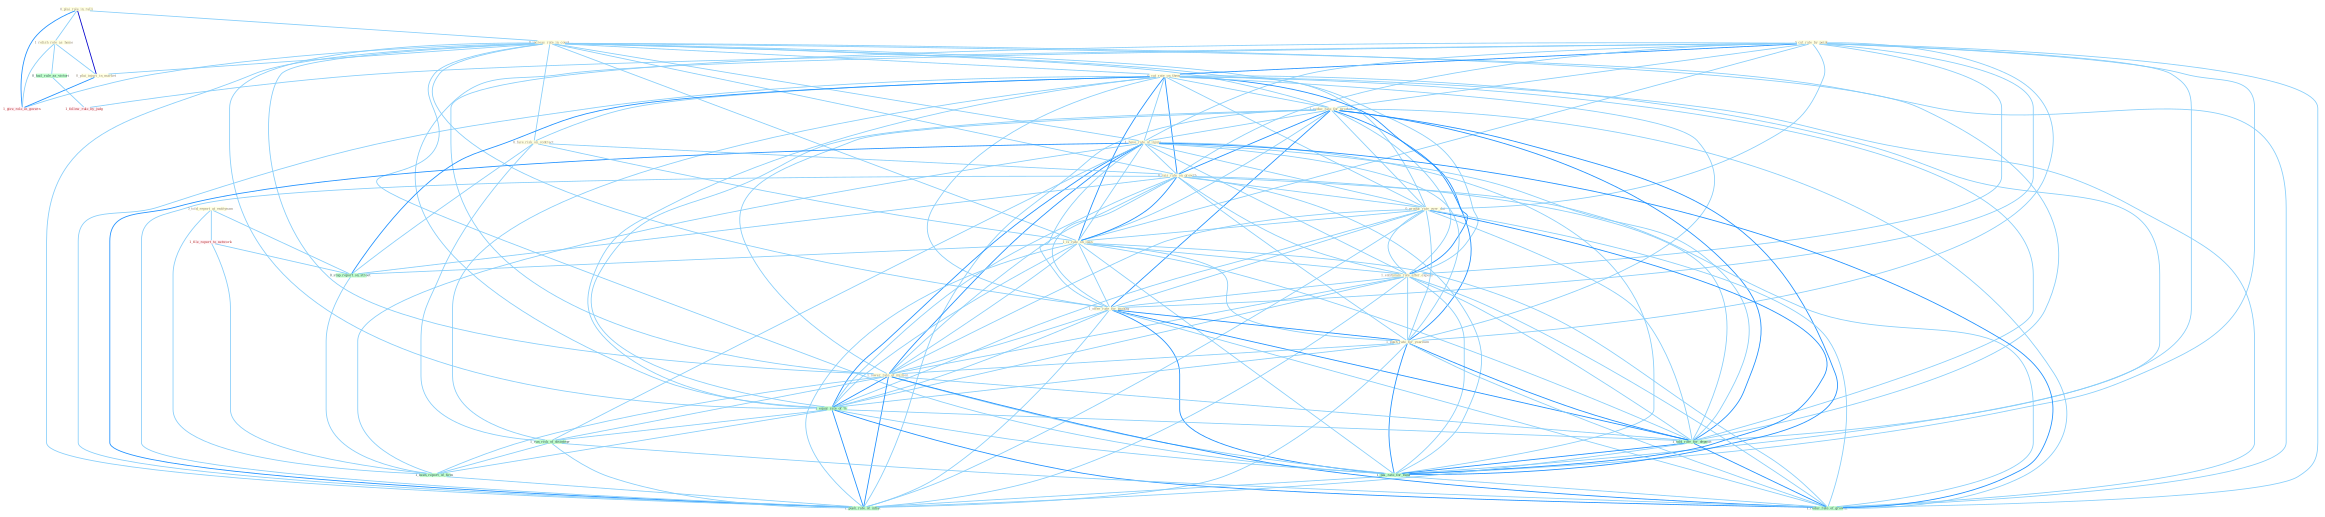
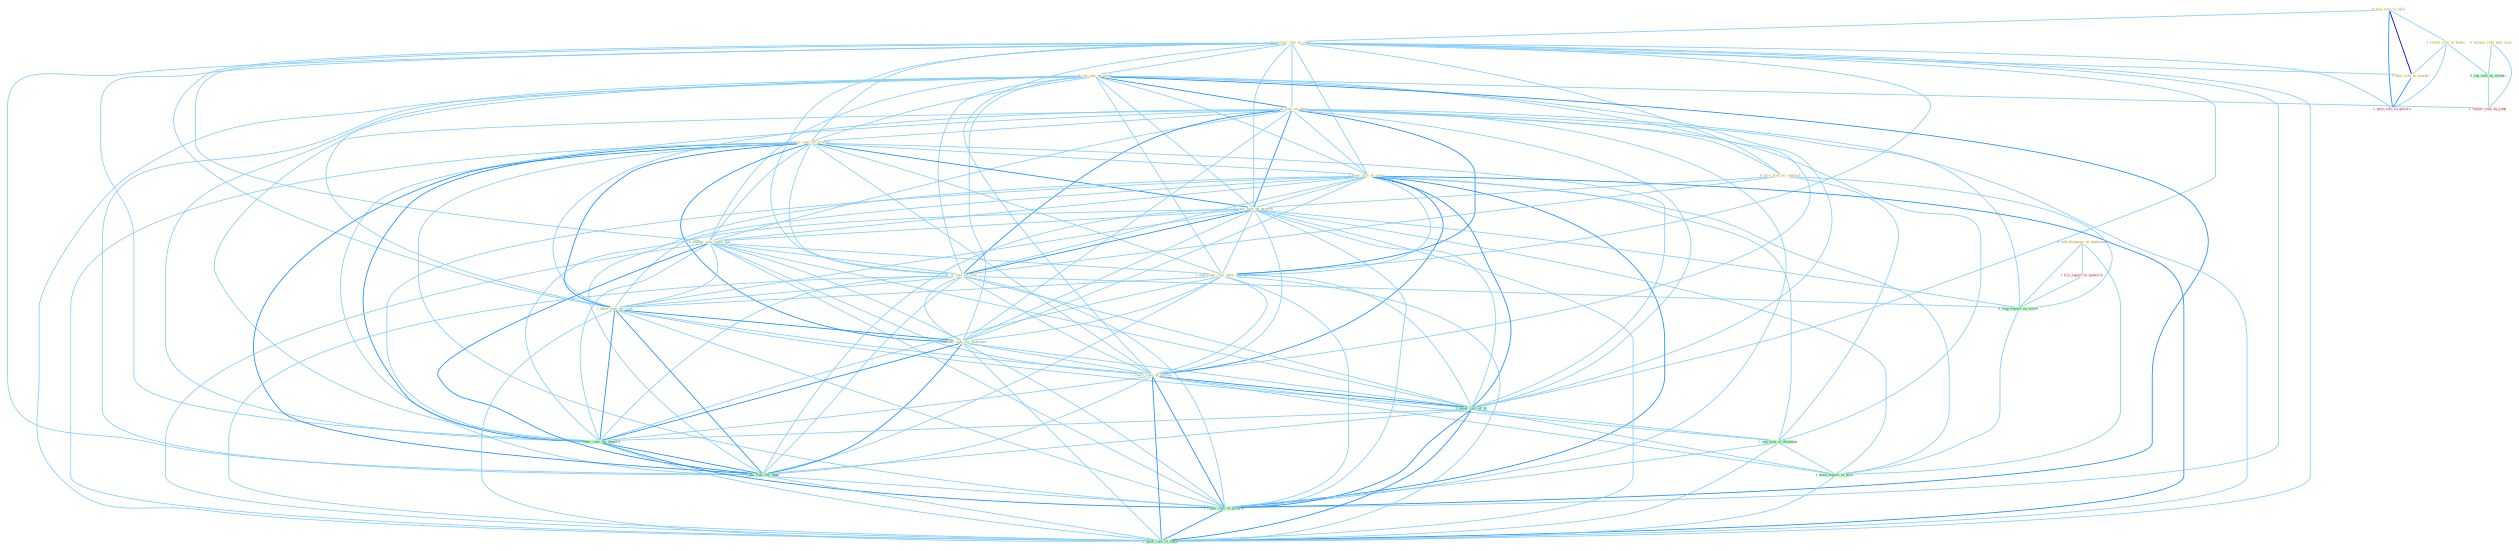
node "0_propos_rule_next_year": added
edge "0_increas_rate_in_coupl" -- "0_cut_rate_by_point": added
node "0_hail_rule_as_victori": label "0_hail_rule_as_victori" -> "0_cut_rule_as_victori"
node "0_plai_injuri_in_market": label "0_plai_injuri_in_market" -> "0_plai_role_in_market"
node "1_reduc_rate_for_product": label "1_reduc_rate_for_product" -> "1_rais_rate_for_product"
edge "0_cut_rate_on_them" -- "0_stop_report_on_street": color #1e90ff -> #87cefa
node "0_told_report_at_entitynam": label "0_told_report_at_entitynam" -> "0_told_disintegr_at_entitynam"
node "0_produc_rate_over_dai": label "0_produc_rate_over_dai" -> "0_produc_rate_equal_dai"
edge "1_is_rate_on_loan" -- "1_entitynam_rate_after_expens": removed
edge "0_cut_rate_by_point" -- "1_reduc_rate_of_growth": color #87cefa -> #1e90ff
node "1_offer_rate_for_packag": label "1_offer_rate_for_packag" -> "1_offer_rate_for_rais"
node "1_push_rate_for_yearnum": label "1_push_rate_for_yearnum" -> "1_announc_rate_for_yearnum"
edge "0_cut_rate_by_point" -- "1_push_rate_of_inflat": added
edge "1_file_report_to_network" -- "1_been_report_of_firm": now "0_rais_rate_on_growth" -- "1_been_report_of_firm"
node "1_told_rate_for_deposit": label "1_told_rate_for_deposit" -> "1_reduc_rate_for_deposit"
edge "1_reduc_rate_of_growth" -- "1_push_rate_of_inflat": added
